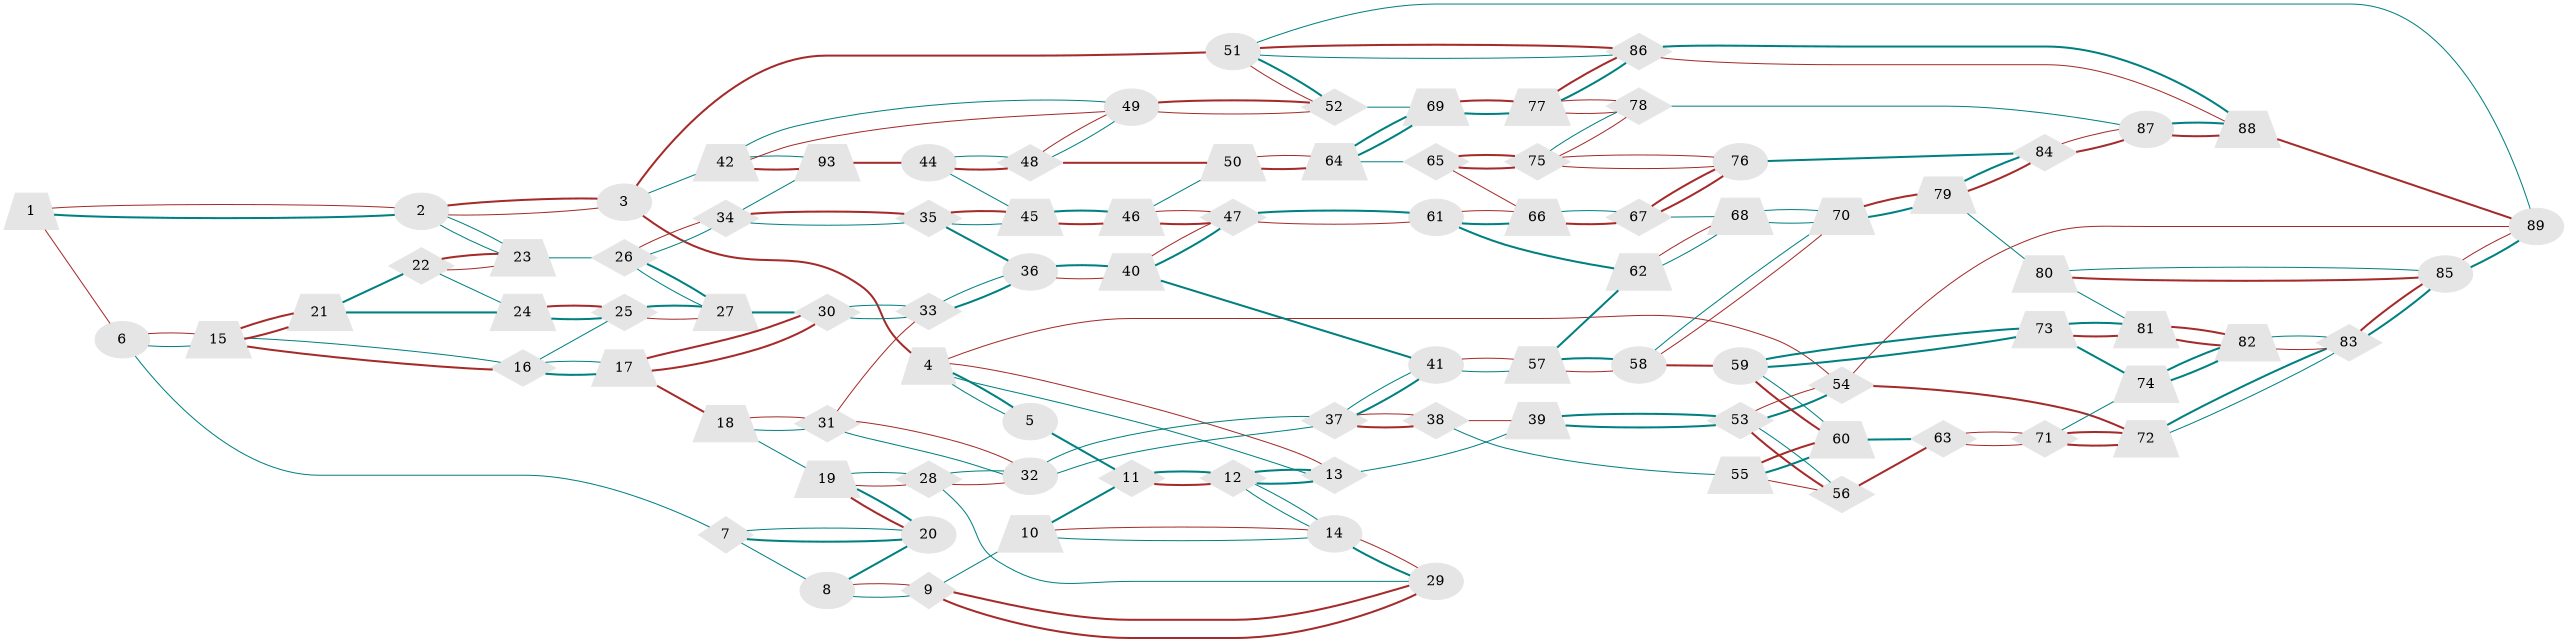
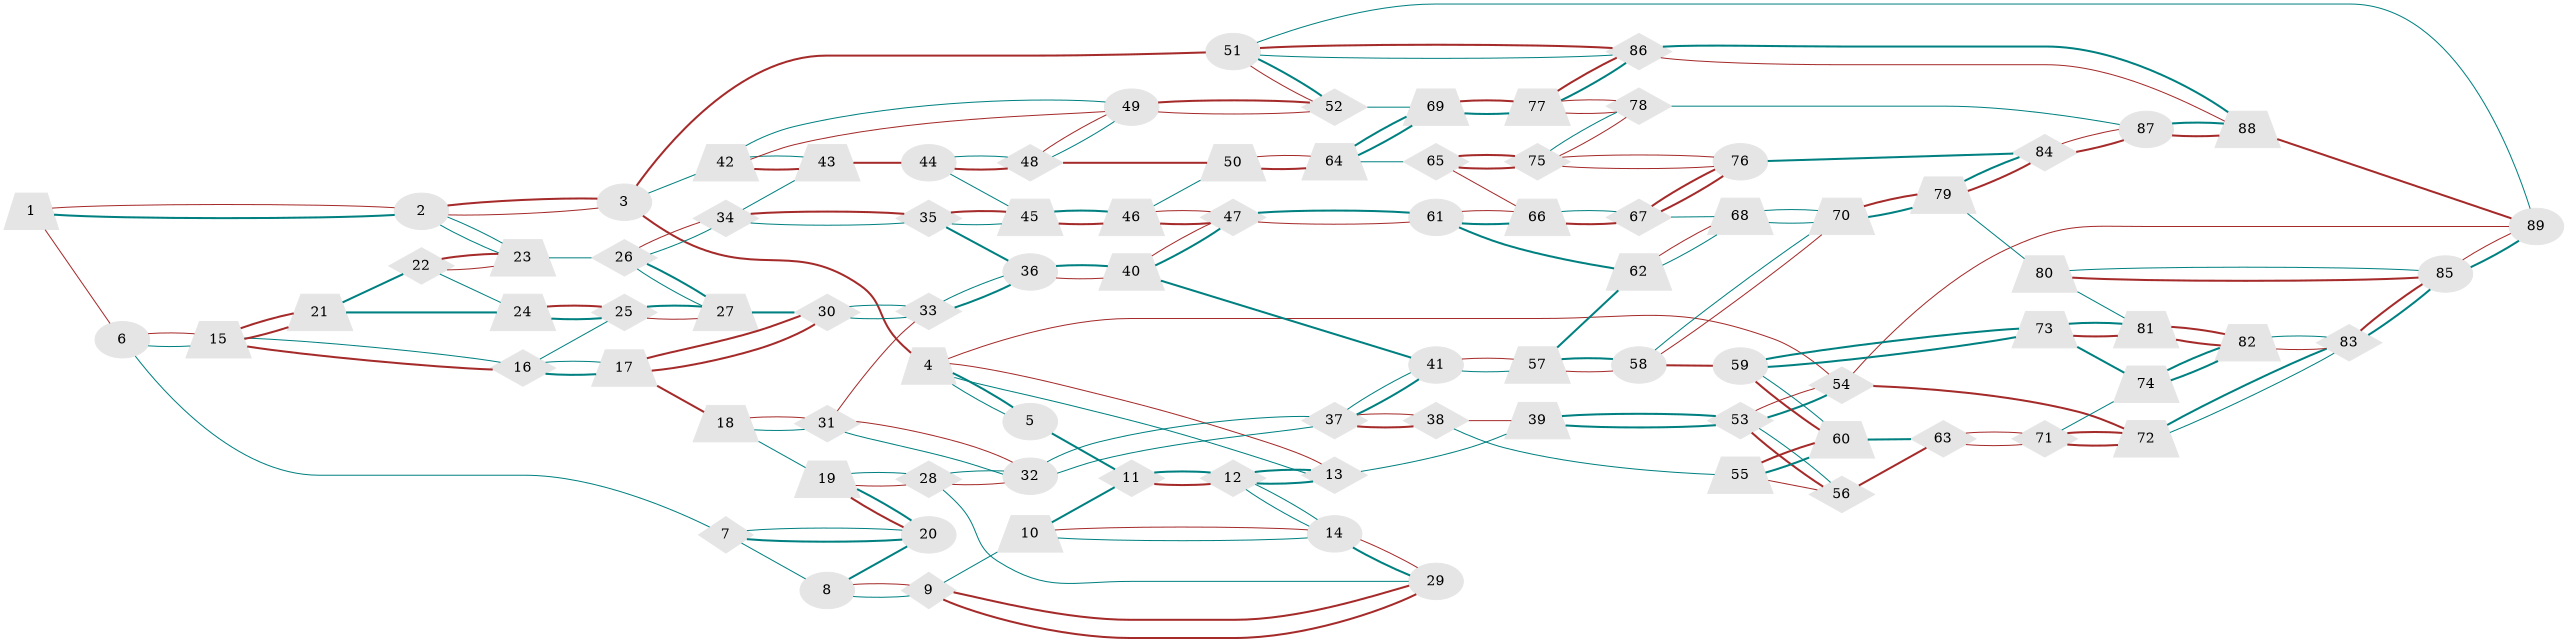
node "93": label "93" -> "43"
